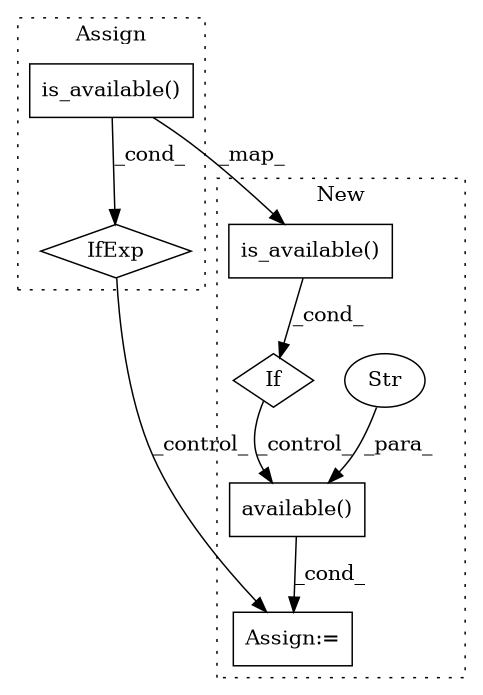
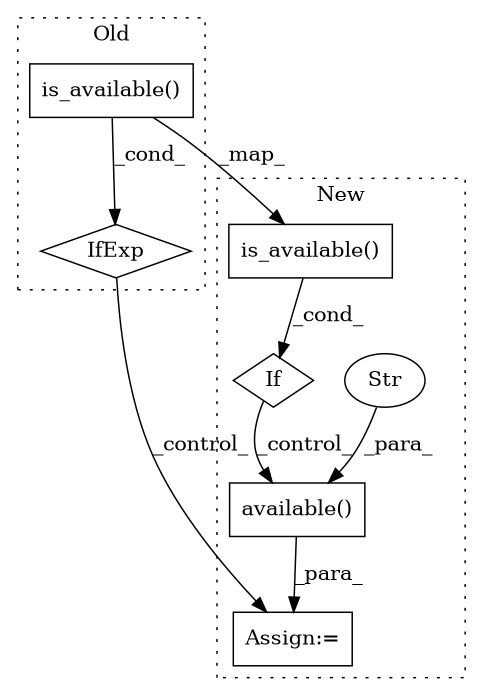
cluster "Assign": label "Assign" -> "Old"
edge "available()" -> "Assign:=": label "_cond_" -> "_para_"
